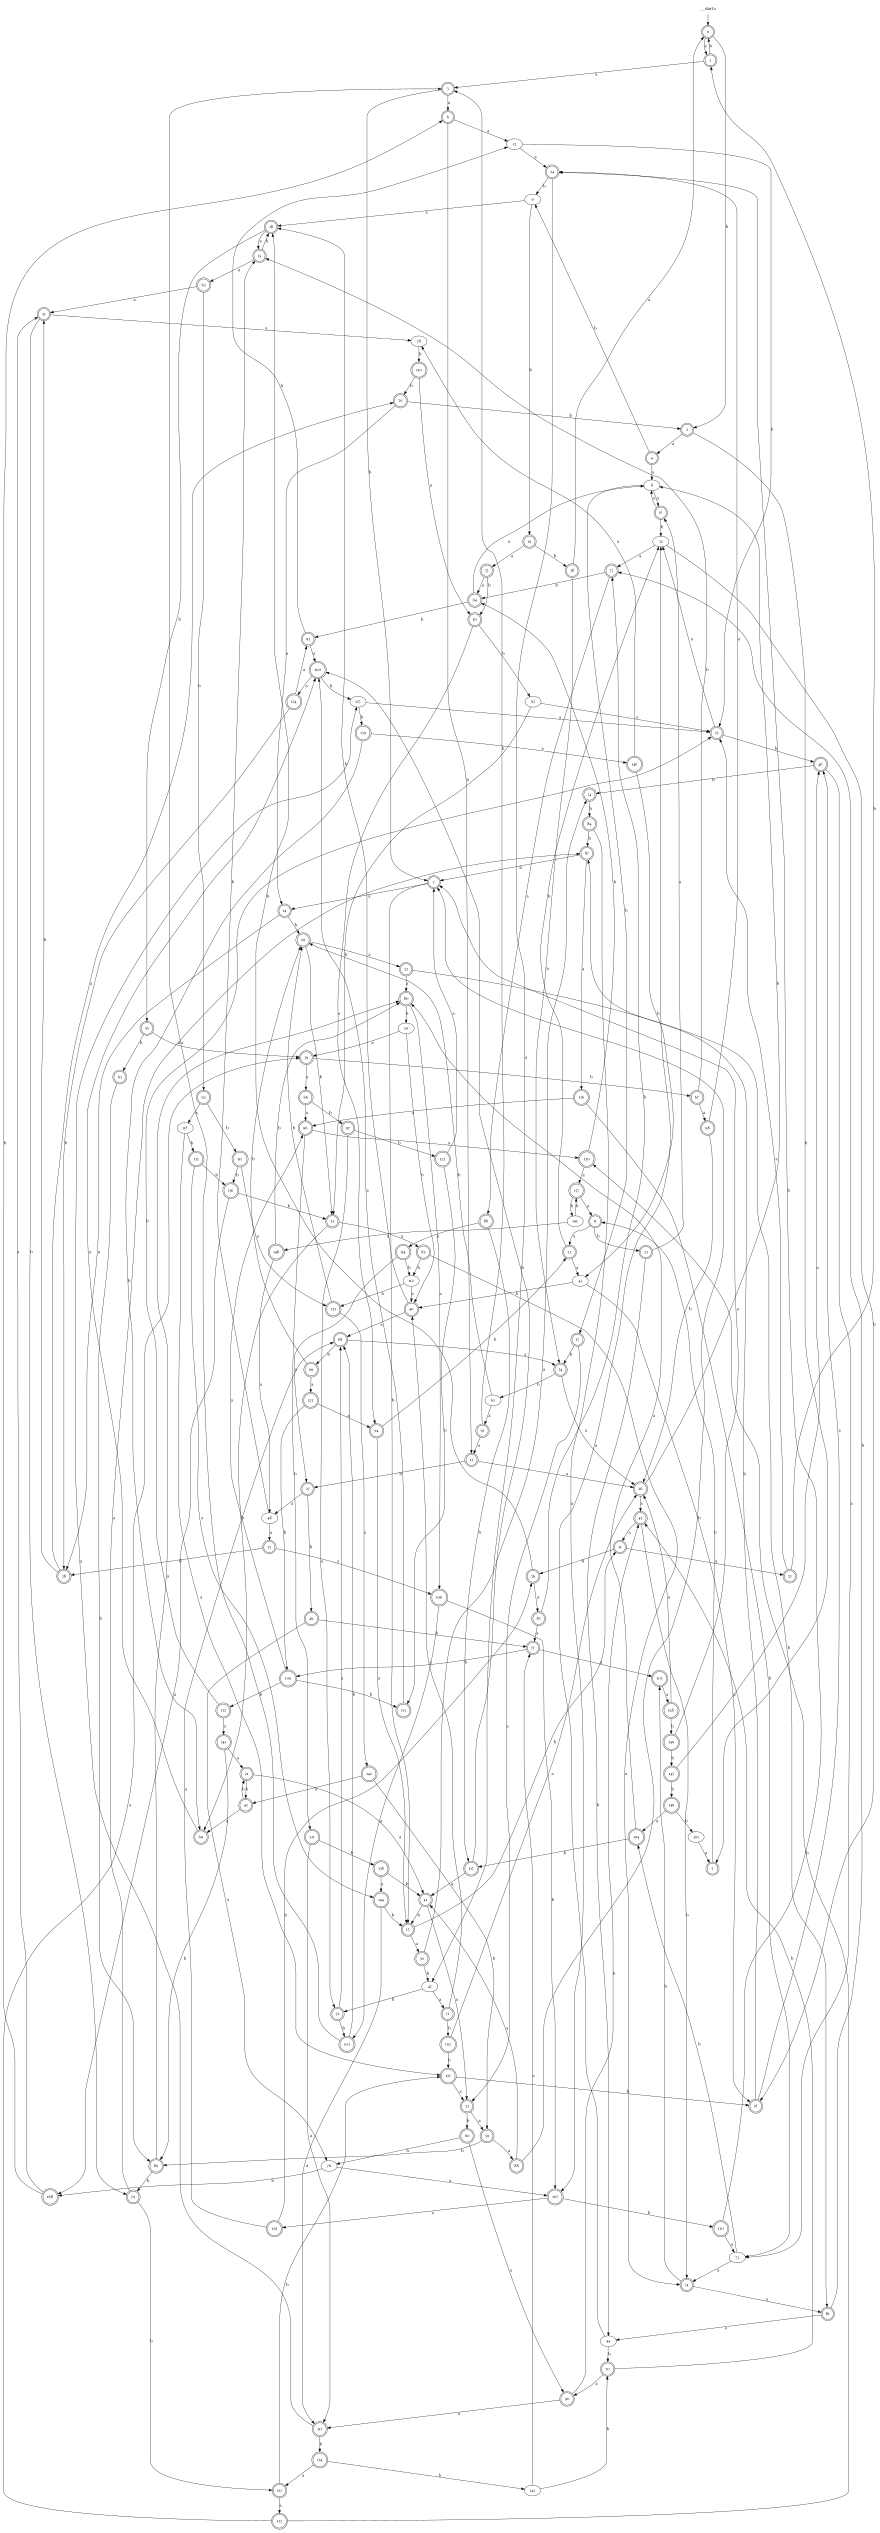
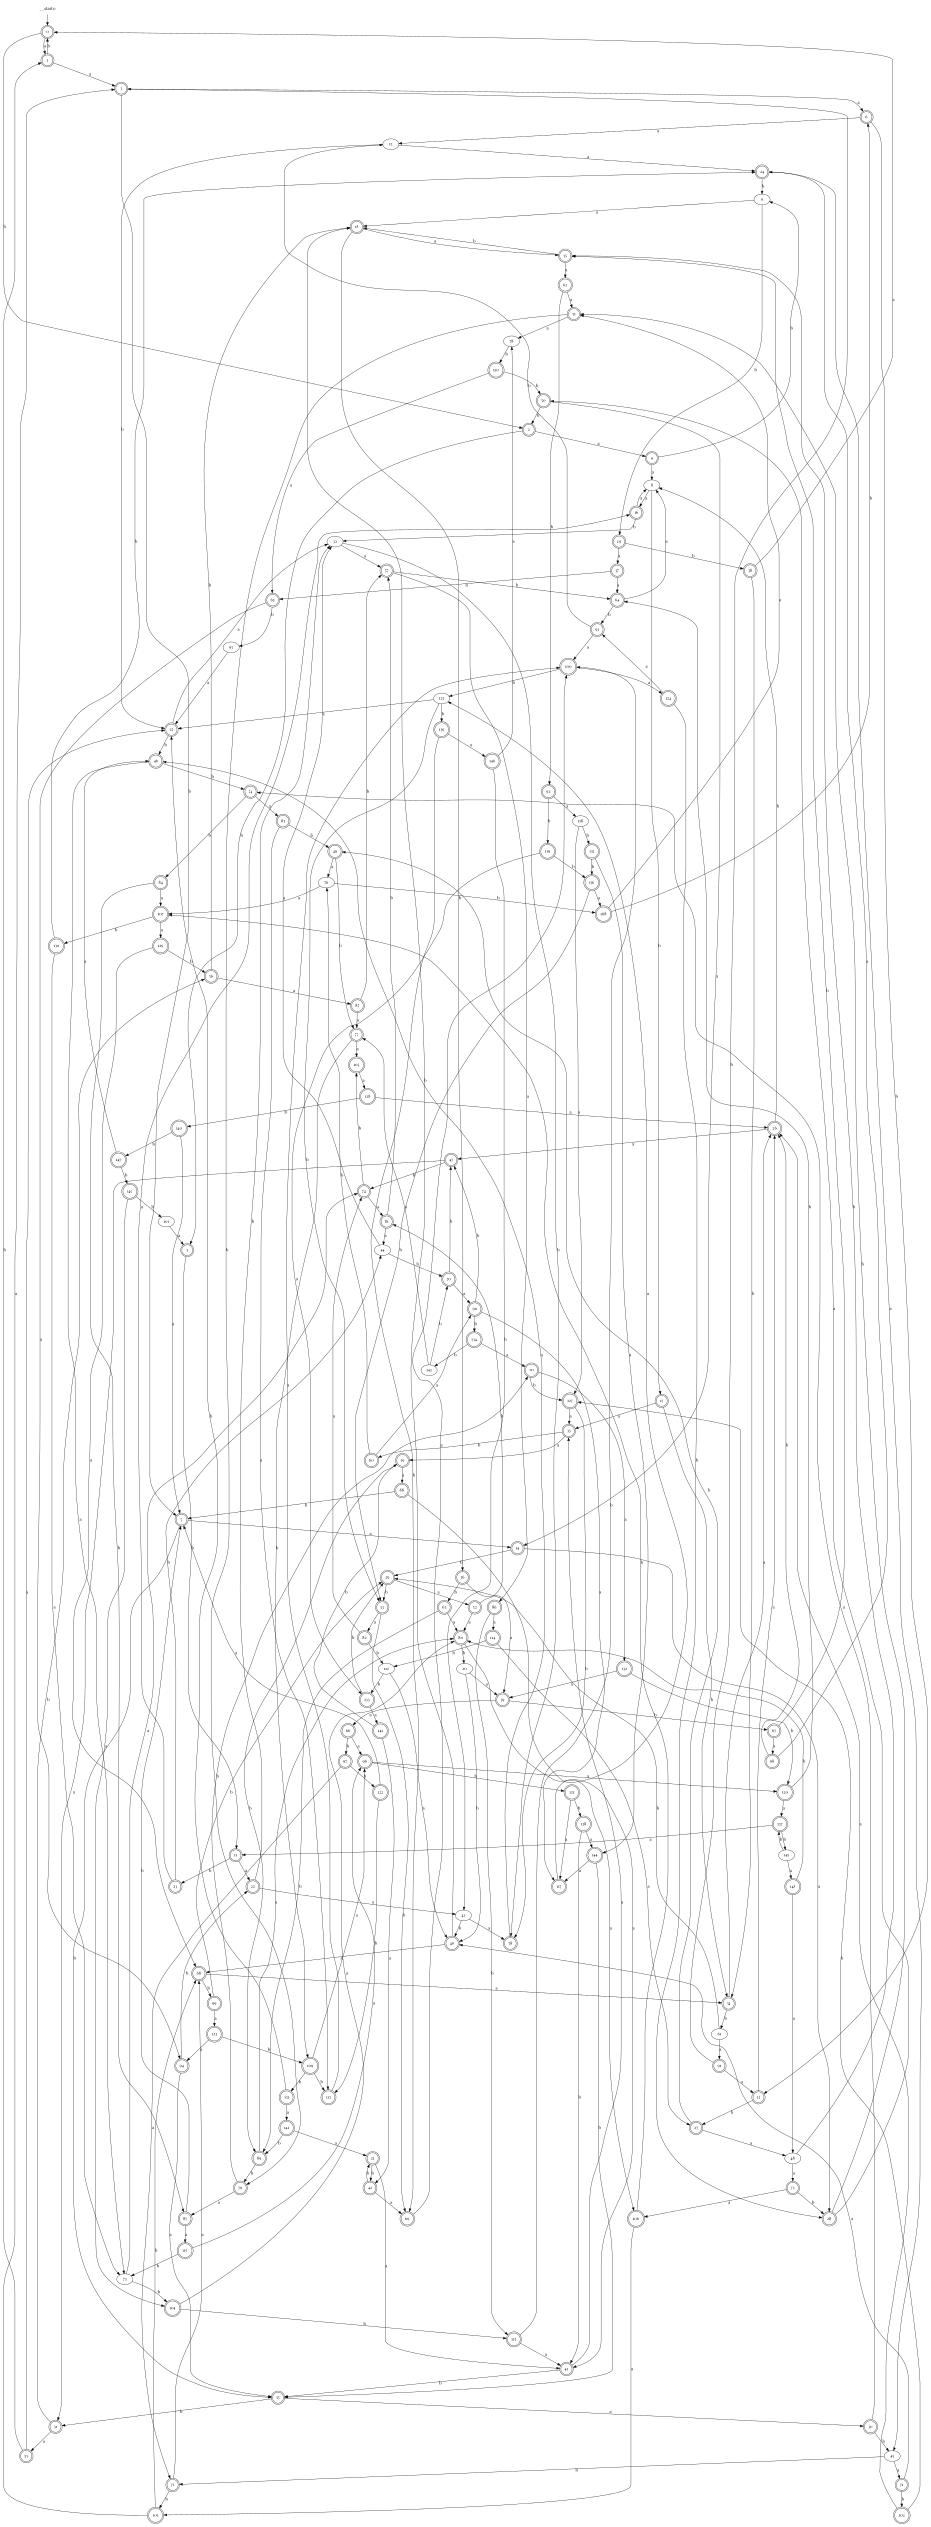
node "83": added
edge "95" -> "53": now "125" -> "53"
edge "58" -> "87": removed, label "b"
edge "63" -> "80": added, label "a"
edge "117" -> "134": now "90" -> "134"
